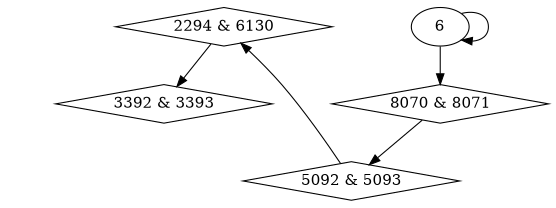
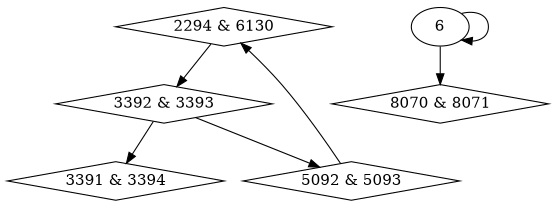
edge "8070 & 8071" -> "5092 & 5093": now "3392 & 3393" -> "5092 & 5093"
node "3391 & 3394": added
